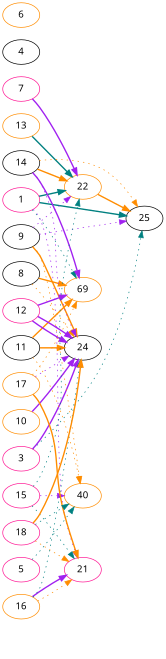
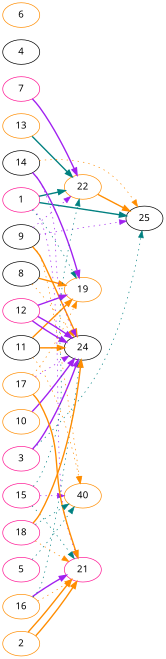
edge "14" -> "22": removed
node "69": label "69" -> "19"
node "2": added
